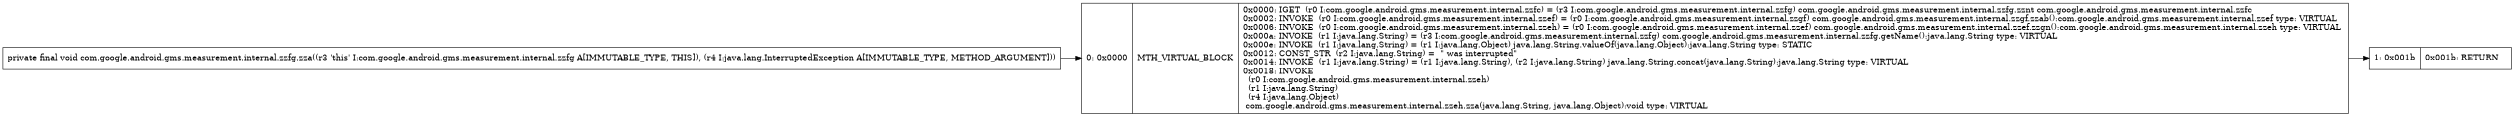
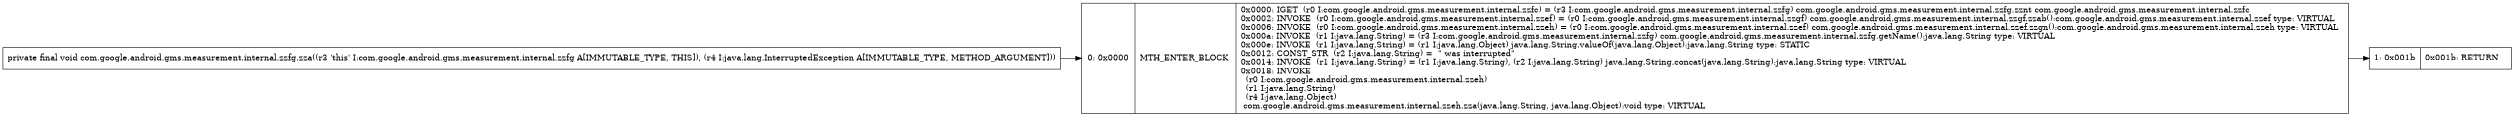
node "0: 0x0000": text "MTH_VIRTUAL_BLOCK" -> "MTH_ENTER_BLOCK"
